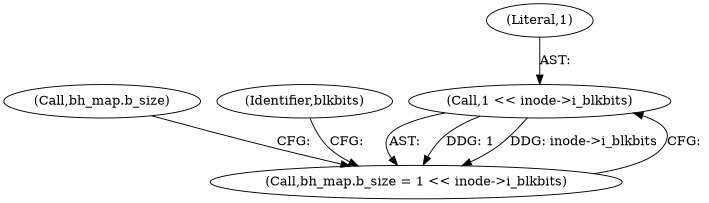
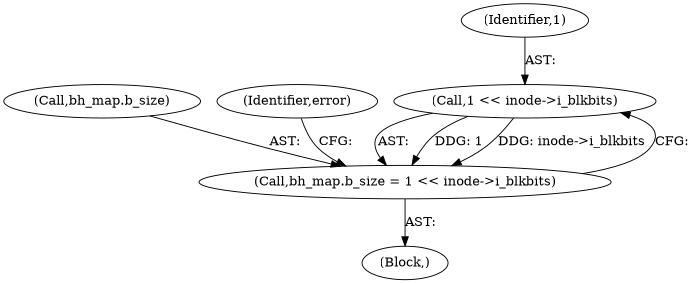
node "(Literal,1)": label "(Literal,1)" -> "(Identifier,1)"
node "(Identifier,blkbits)": label "(Identifier,blkbits)" -> "(Identifier,error)"
edge "(Call,bh_map.b_size)" -> "(Call,bh_map.b_size = 1 << inode->i_blkbits)": label "CFG: " -> "AST: "
node "(Block,)": added
